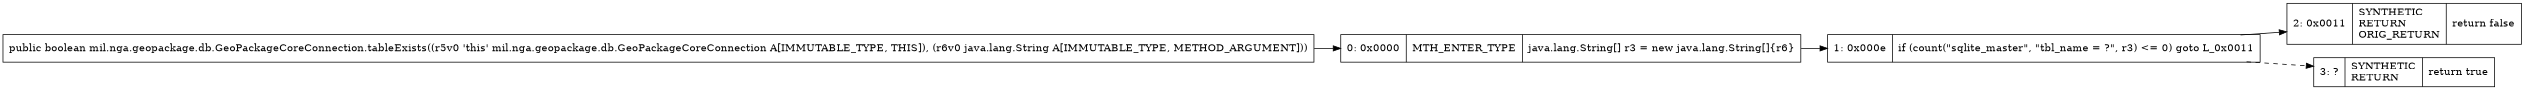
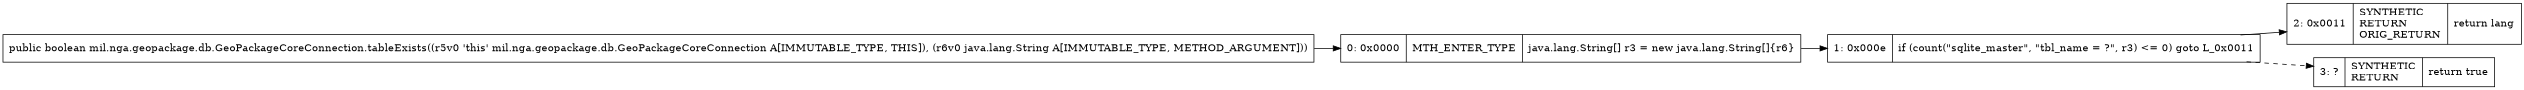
node "2: 0x0011": text "return false" -> "return lang"
